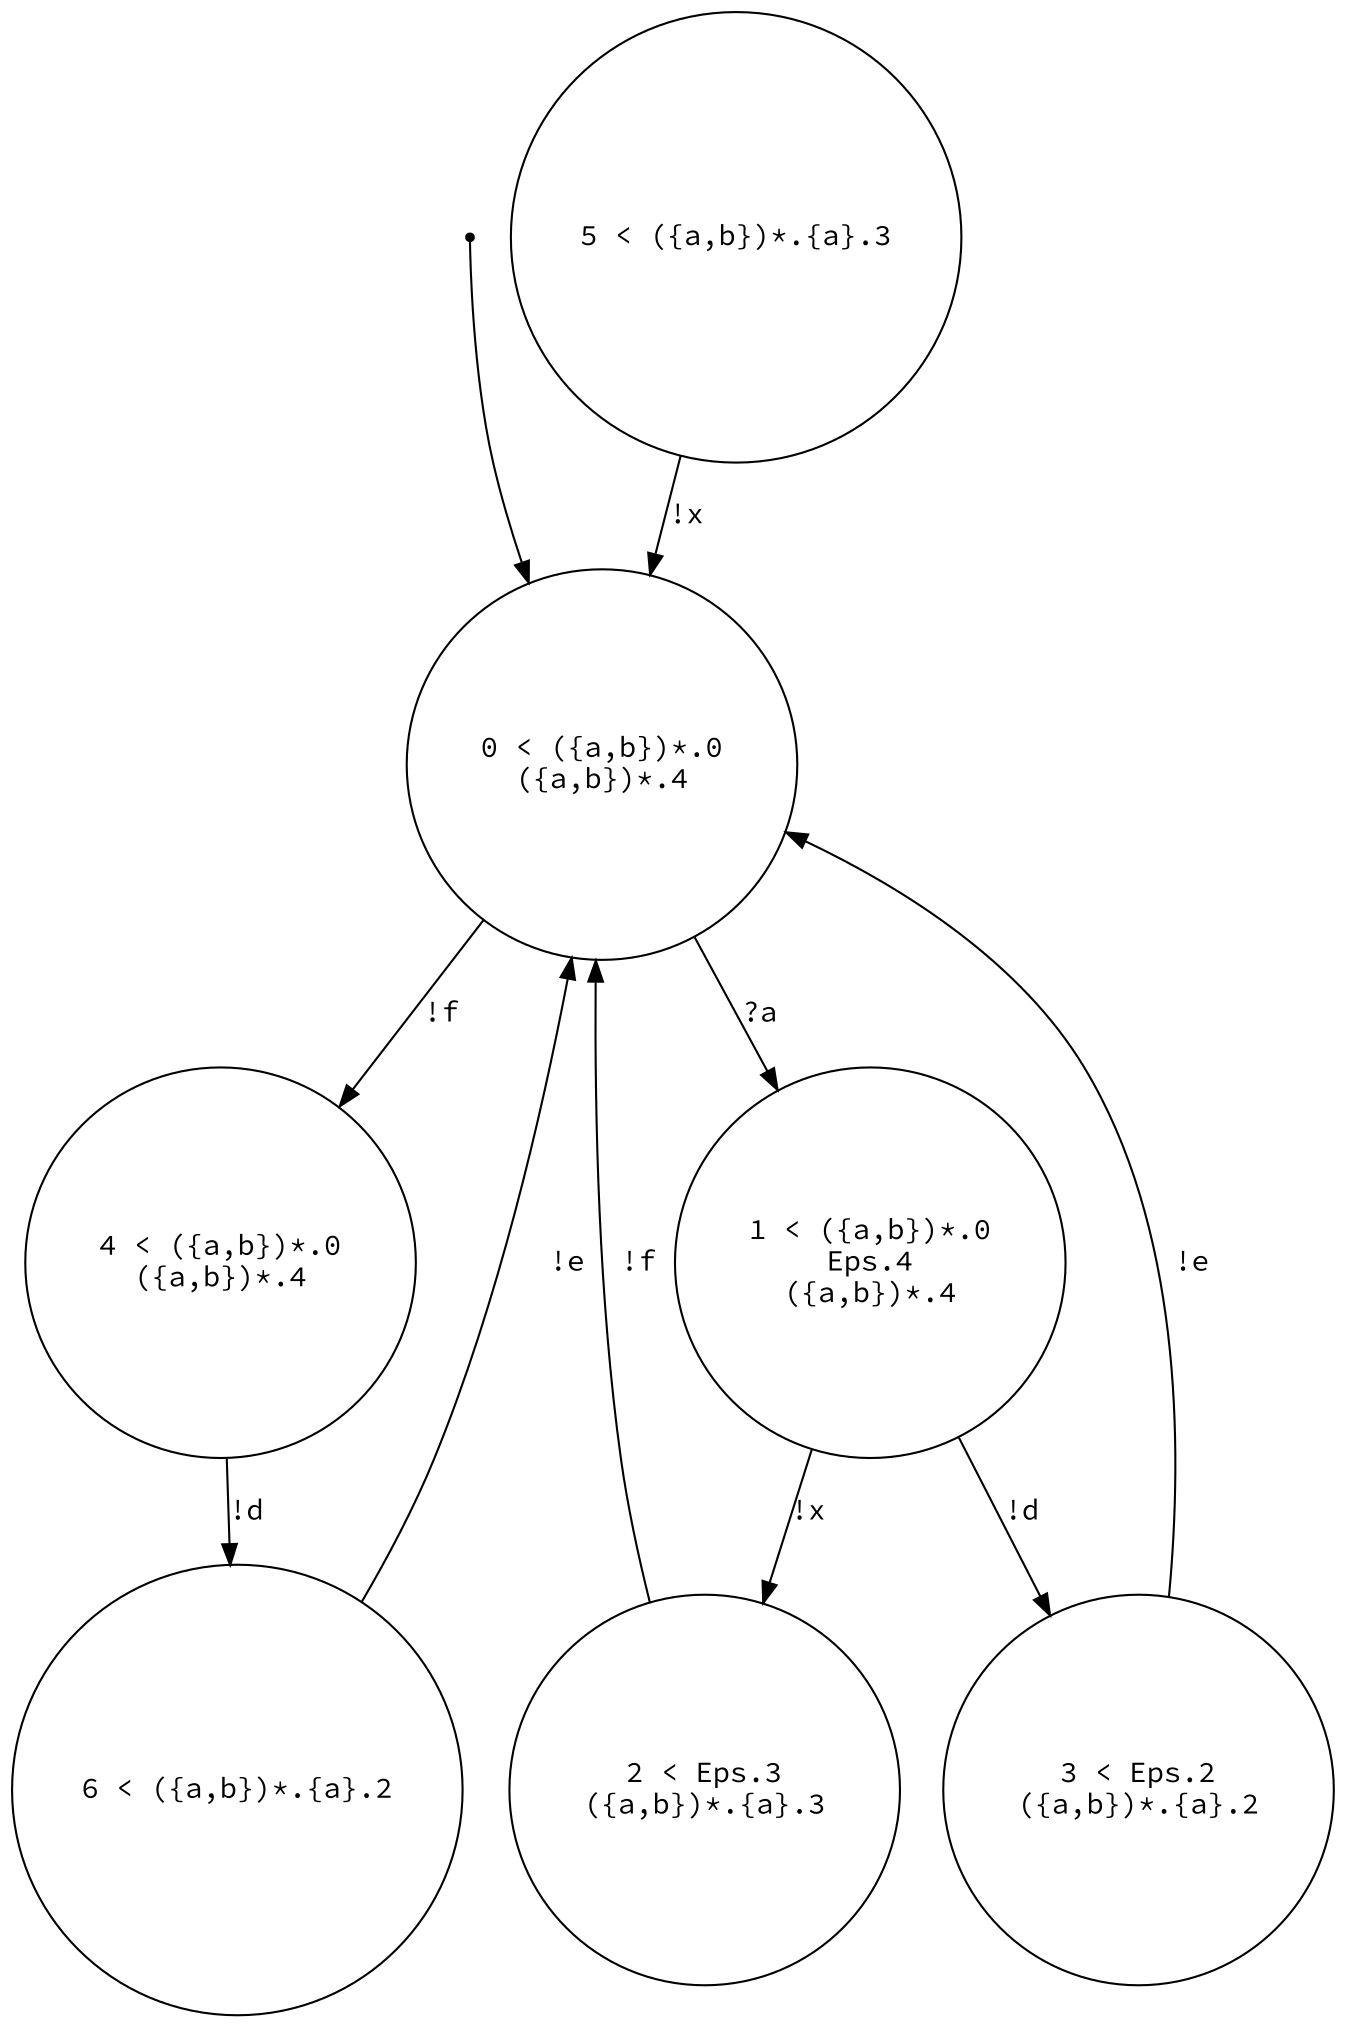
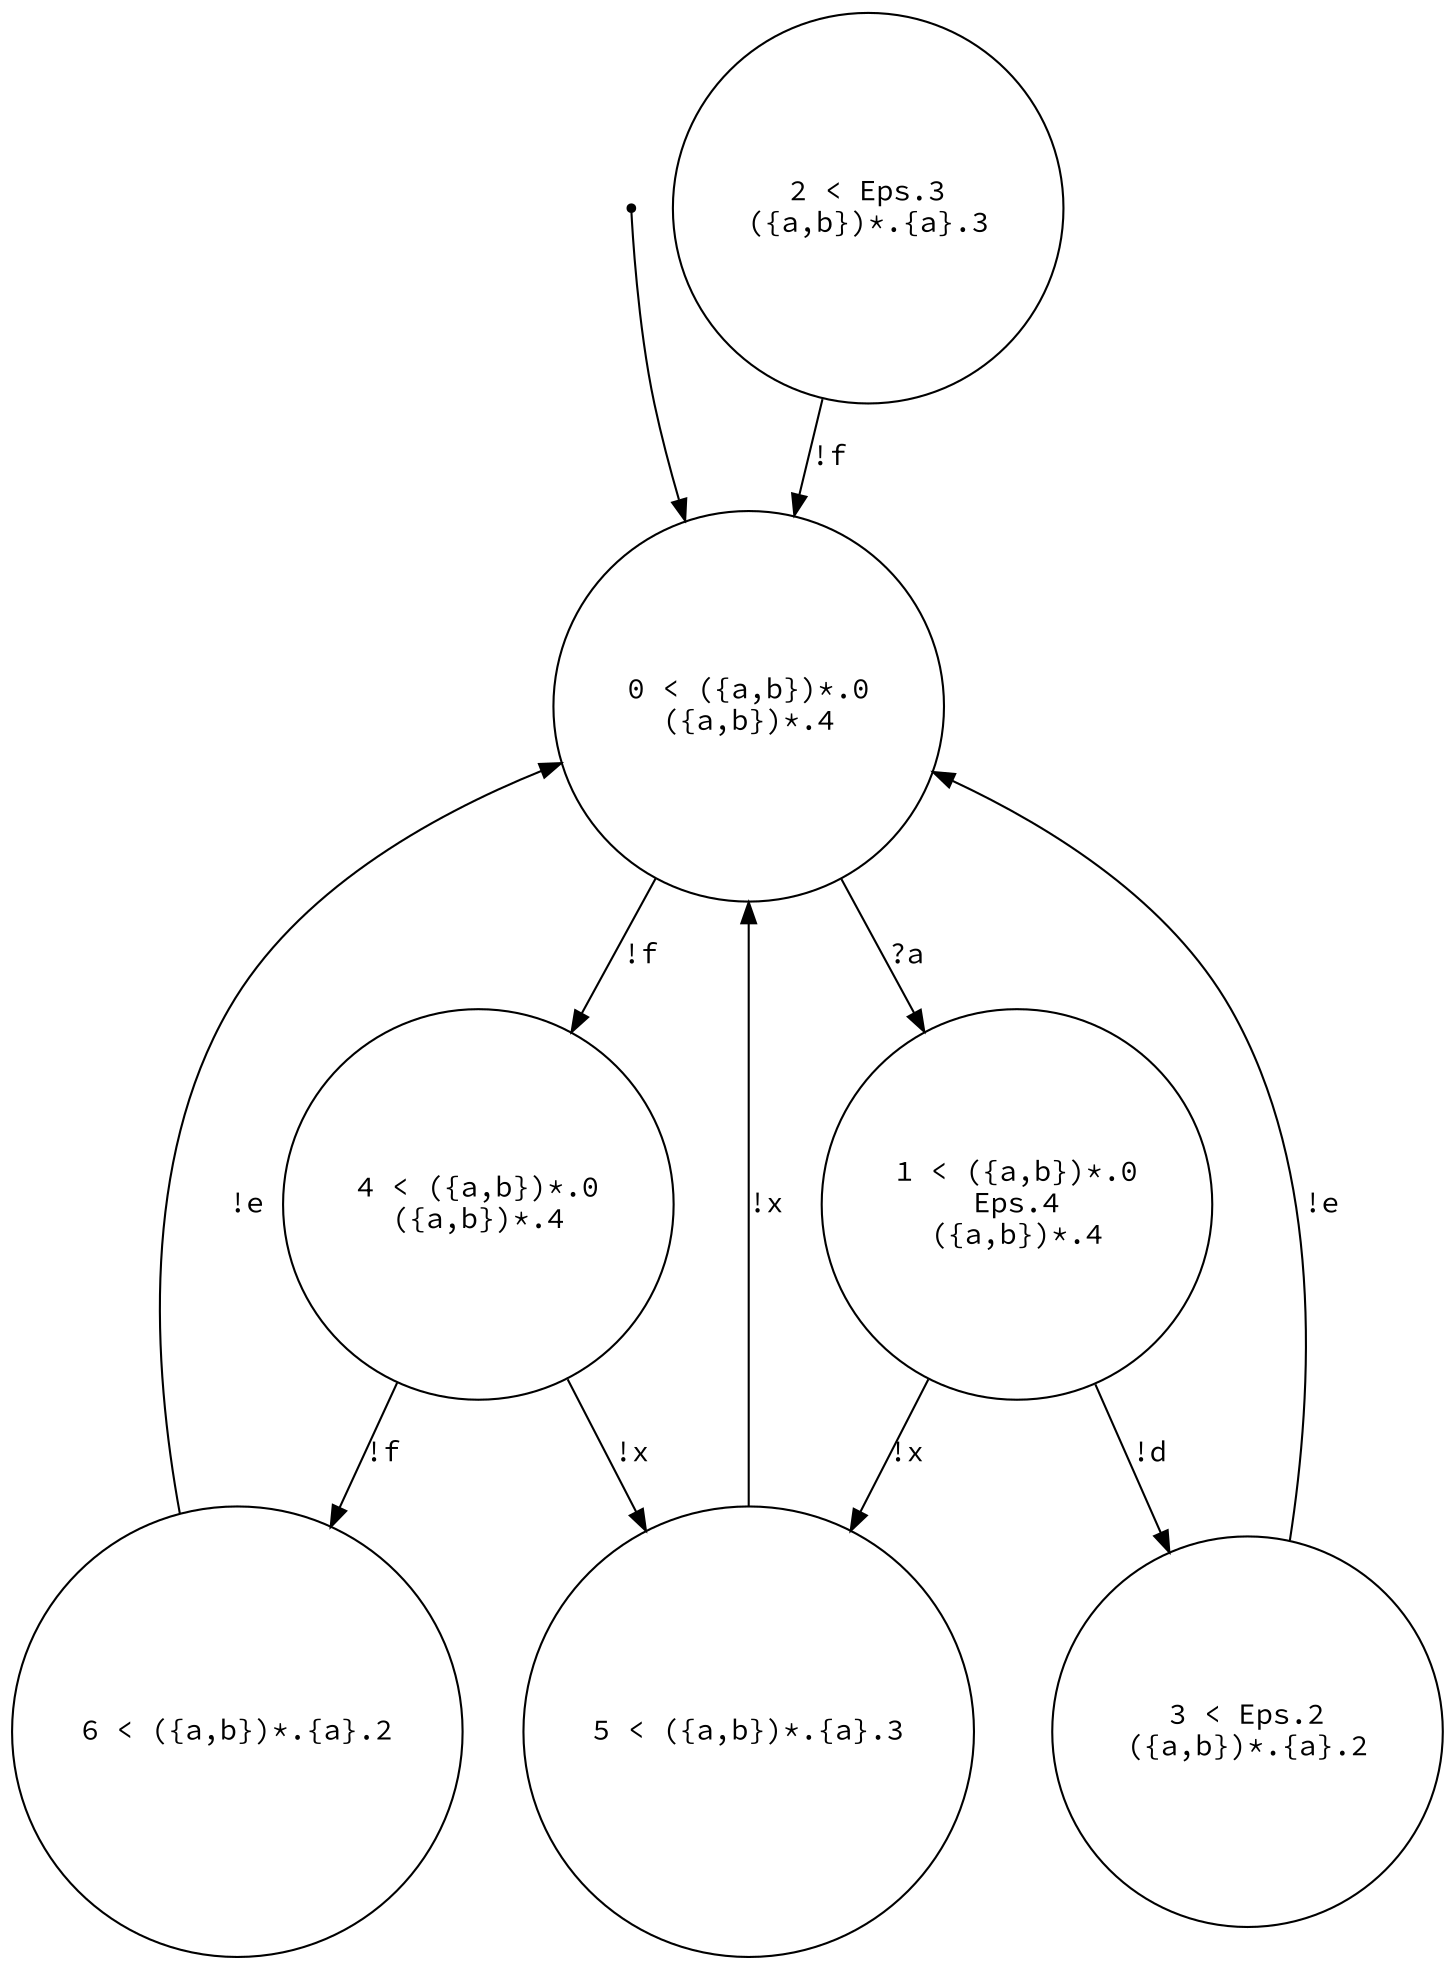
edge "4 < ({a,b})*.0 ({a,b})*.4" -> "5 < ({a,b})*.{a}.3": added, label "!x"
edge "4 < ({a,b})*.0 ({a,b})*.4" -> "6 < ({a,b})*.{a}.2": label "!d" -> "!f"
edge "1 < ({a,b})*.0 Eps.4 ({a,b})*.4" -> "2 < Eps.3 ({a,b})*.{a}.3": now "1 < ({a,b})*.0 Eps.4 ({a,b})*.4" -> "5 < ({a,b})*.{a}.3"
